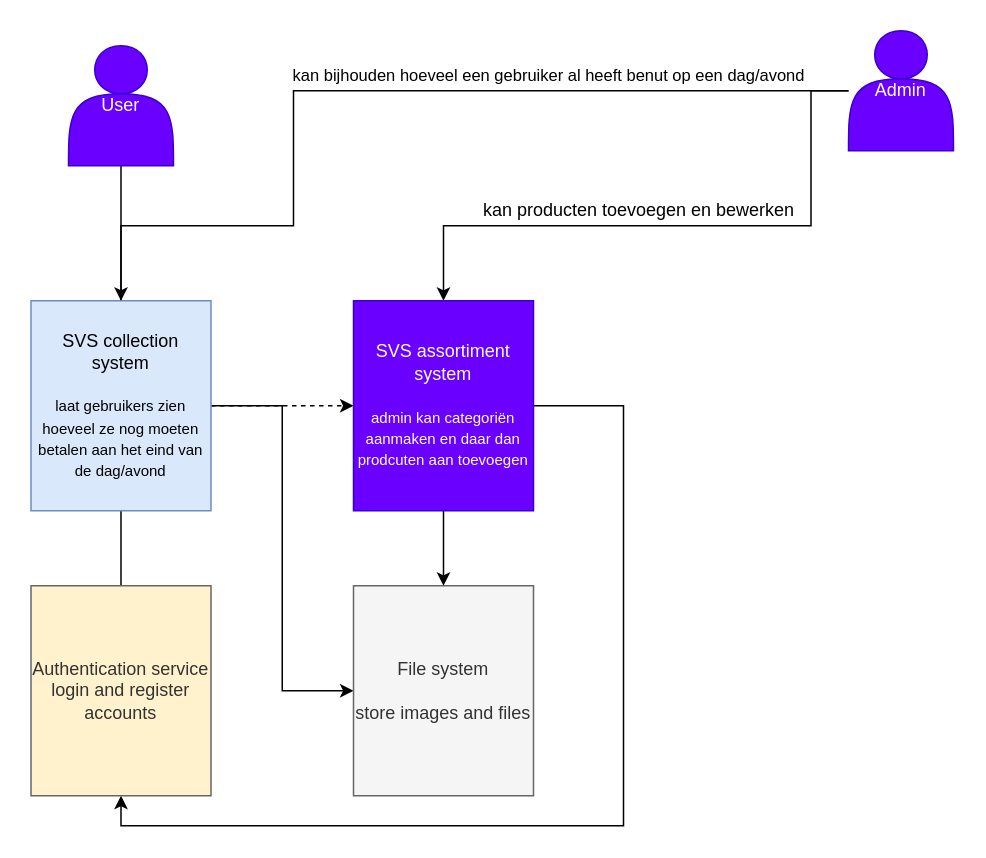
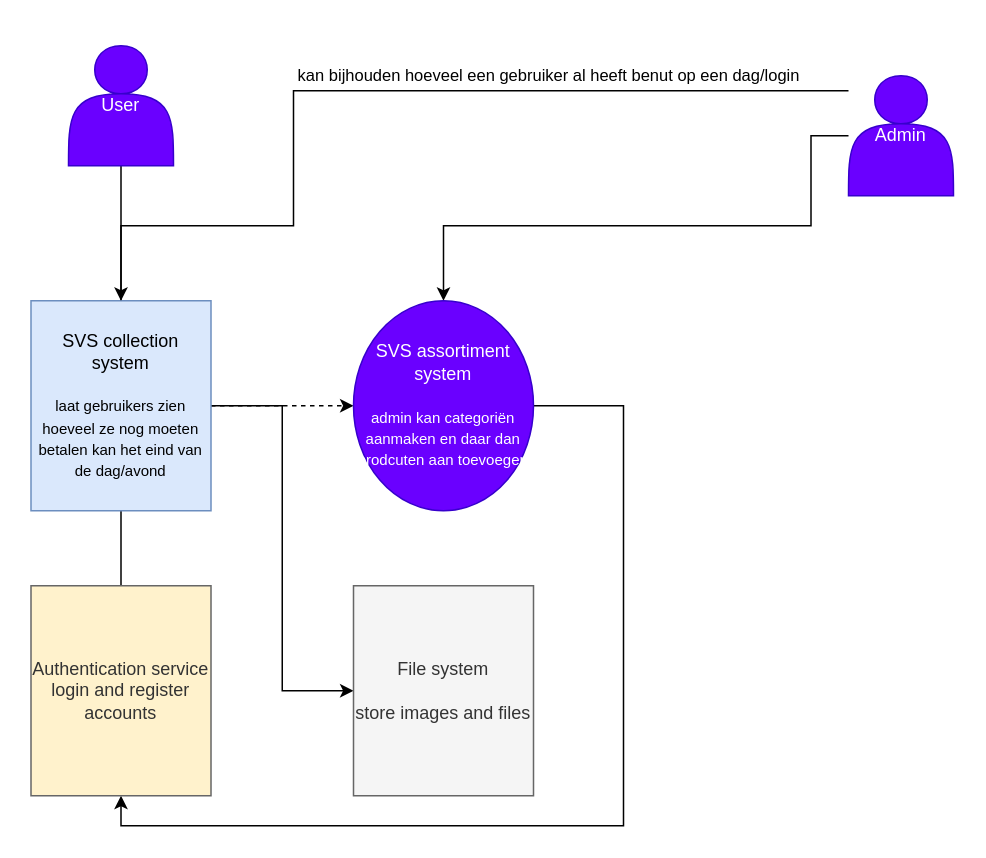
node "kan bijhouden hoeveel een gebruiker al heeft benut op een dag/avond": label "kan bijhouden hoeveel een gebruiker al heeft benut op een dag/avond" -> "kan bijhouden hoeveel een gebruiker al heeft benut op een dag/login"
node "Admin": moved (901, 91) -> (901, 136)
node "kan producten toevoegen en bewerken": removed
node "SVS collection system laat gebruikers zien hoeveel ze nog moeten betalen aan het eind van de dag/avond": label "SVS collection system laat gebruikers zien hoeveel ze nog moeten betalen aan het eind van de dag/avond" -> "SVS collection system laat gebruikers zien hoeveel ze nog moeten betalen kan het eind van de dag/avond"
node "SVS assortiment system admin kan categoriën aanmaken en daar dan prodcuten aan toevoegen": shape rectangle -> ellipse
edge "SVS assortiment system admin kan categoriën aanmaken en daar dan prodcuten aan toevoegen" -> "File system store images and files": removed
